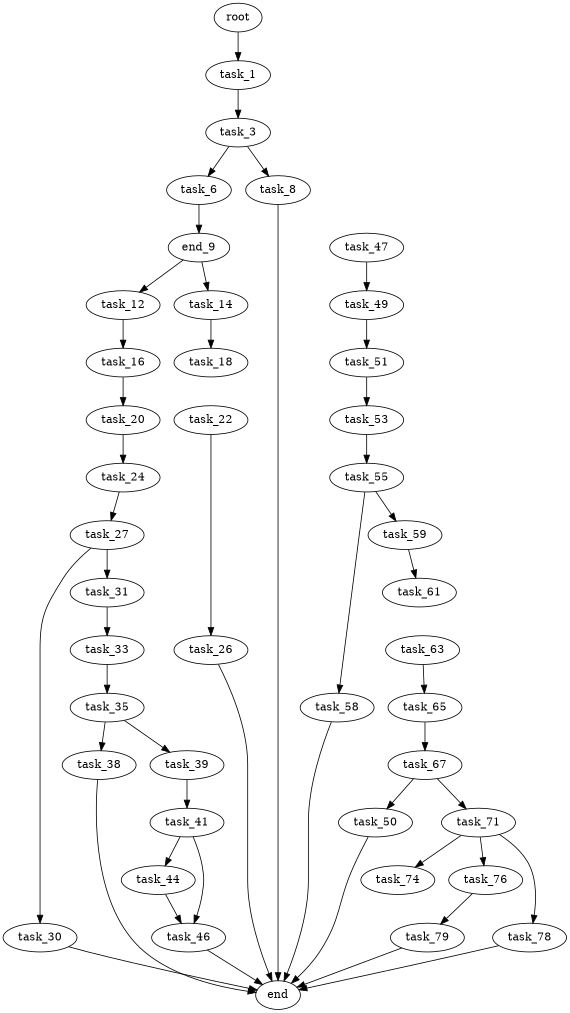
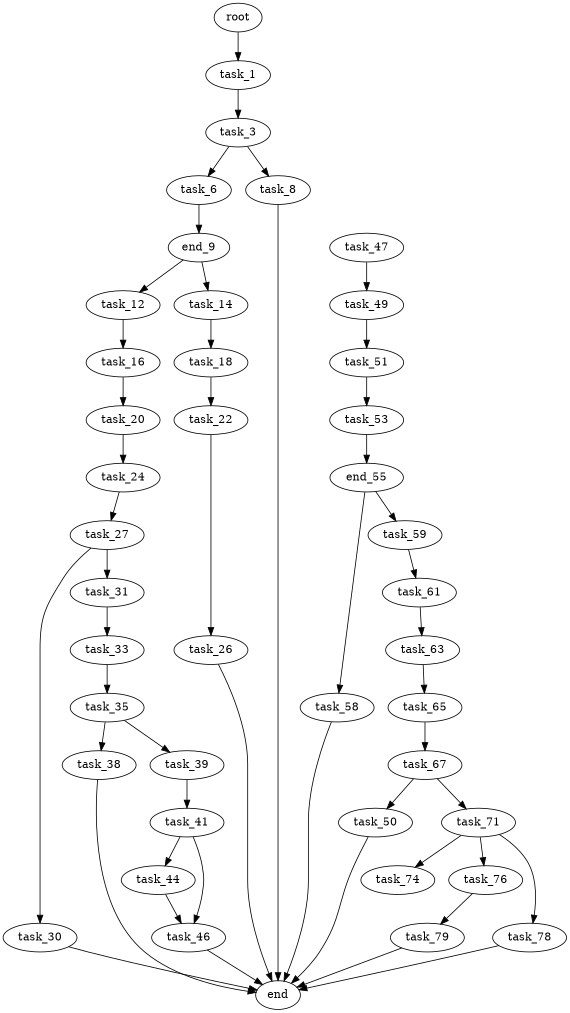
edge "task_18" -> "task_22": added
node "task_55": label "task_55" -> "end_55"
edge "task_61" -> "task_63": added
